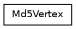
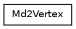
node "Md5Vertex": label "Md5Vertex" -> "Md2Vertex"
